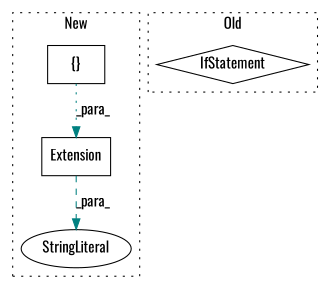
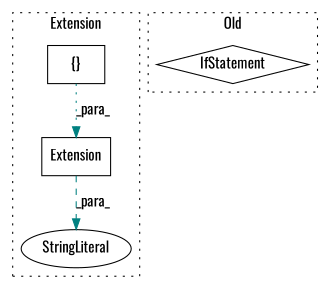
cluster "New": label "New" -> "Extension"
